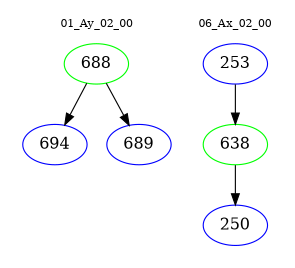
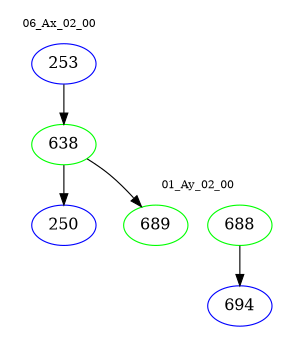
edge "688" -> "689": now "638" -> "689"
node "689": color blue -> green
